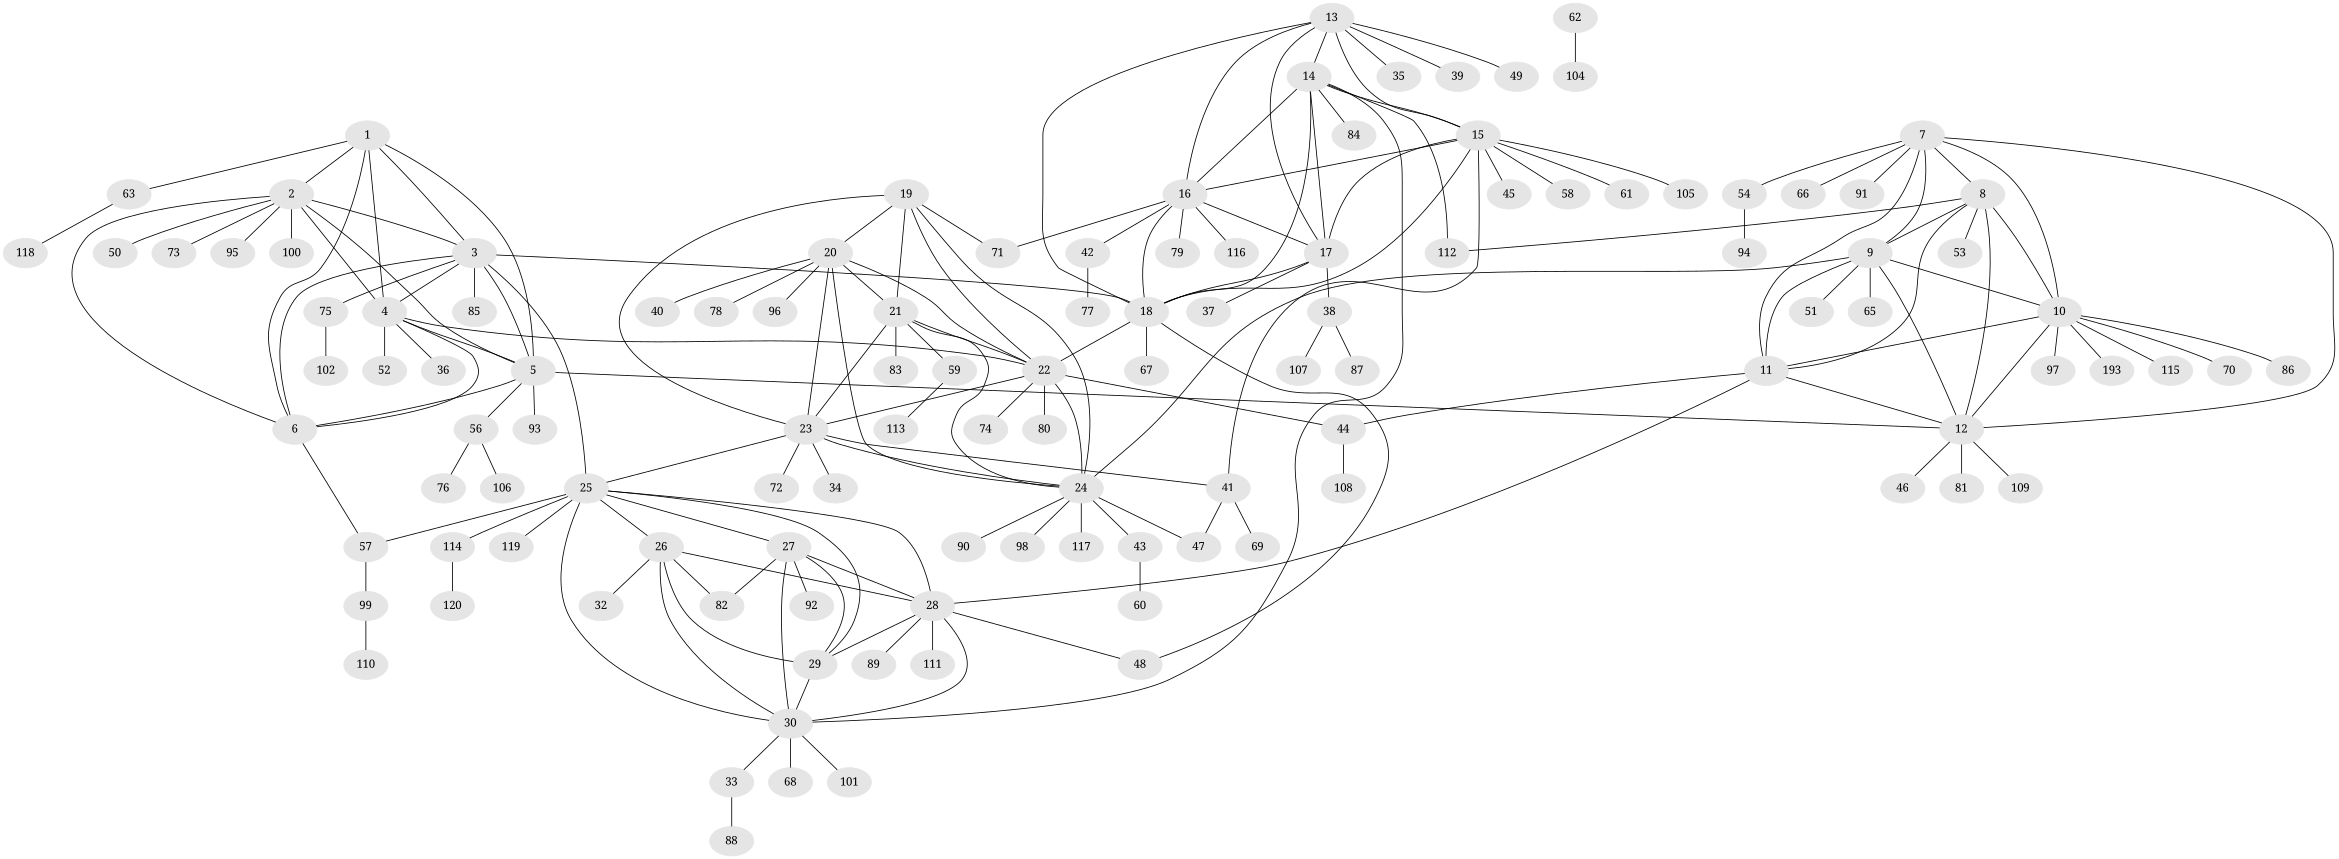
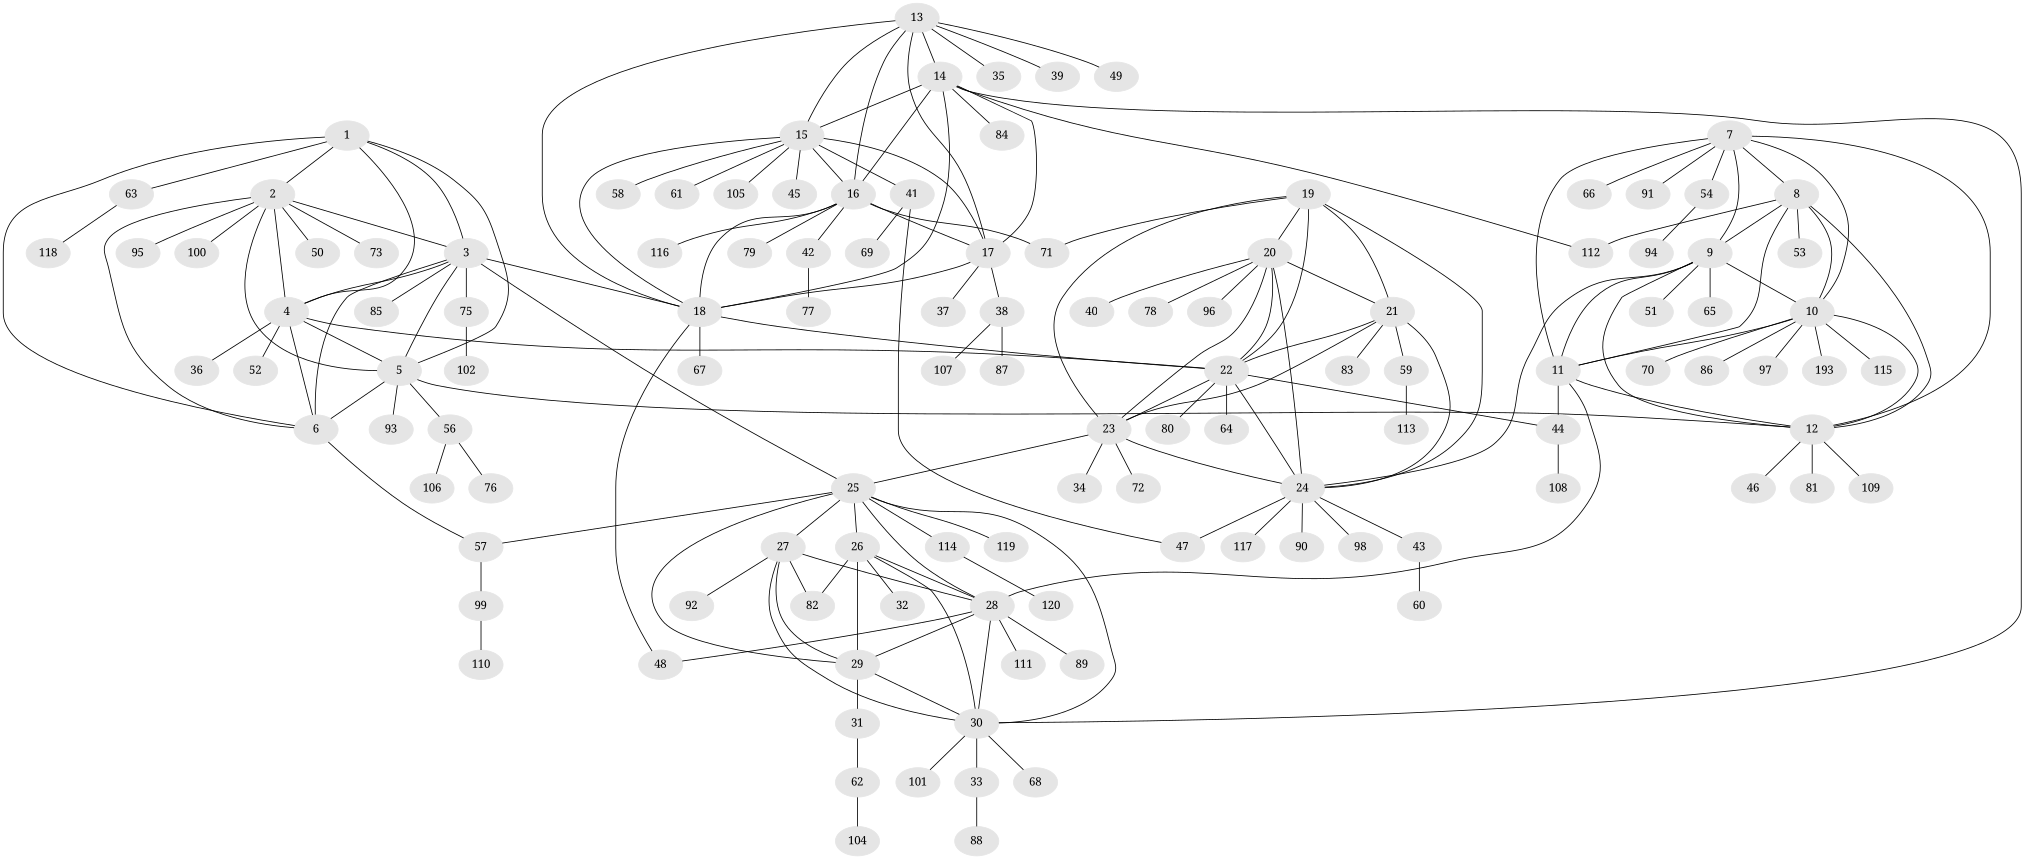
node "74": label "74" -> "64"
edge "23" -- "41": removed
node "31": added
